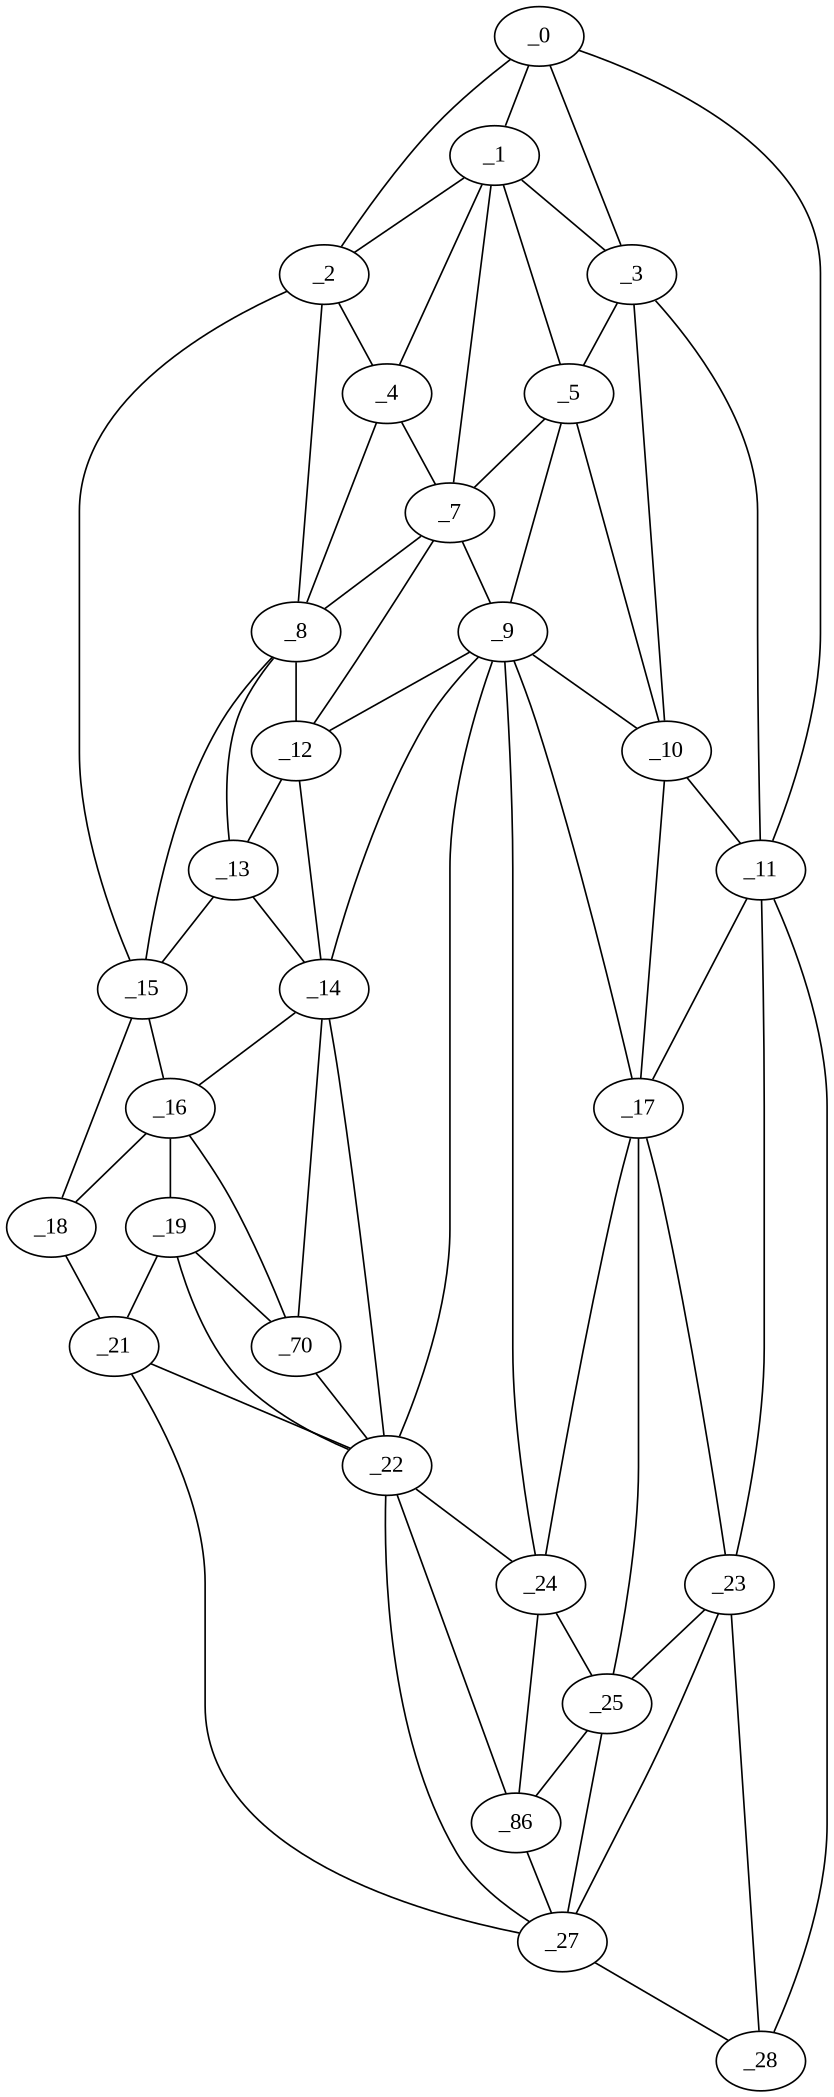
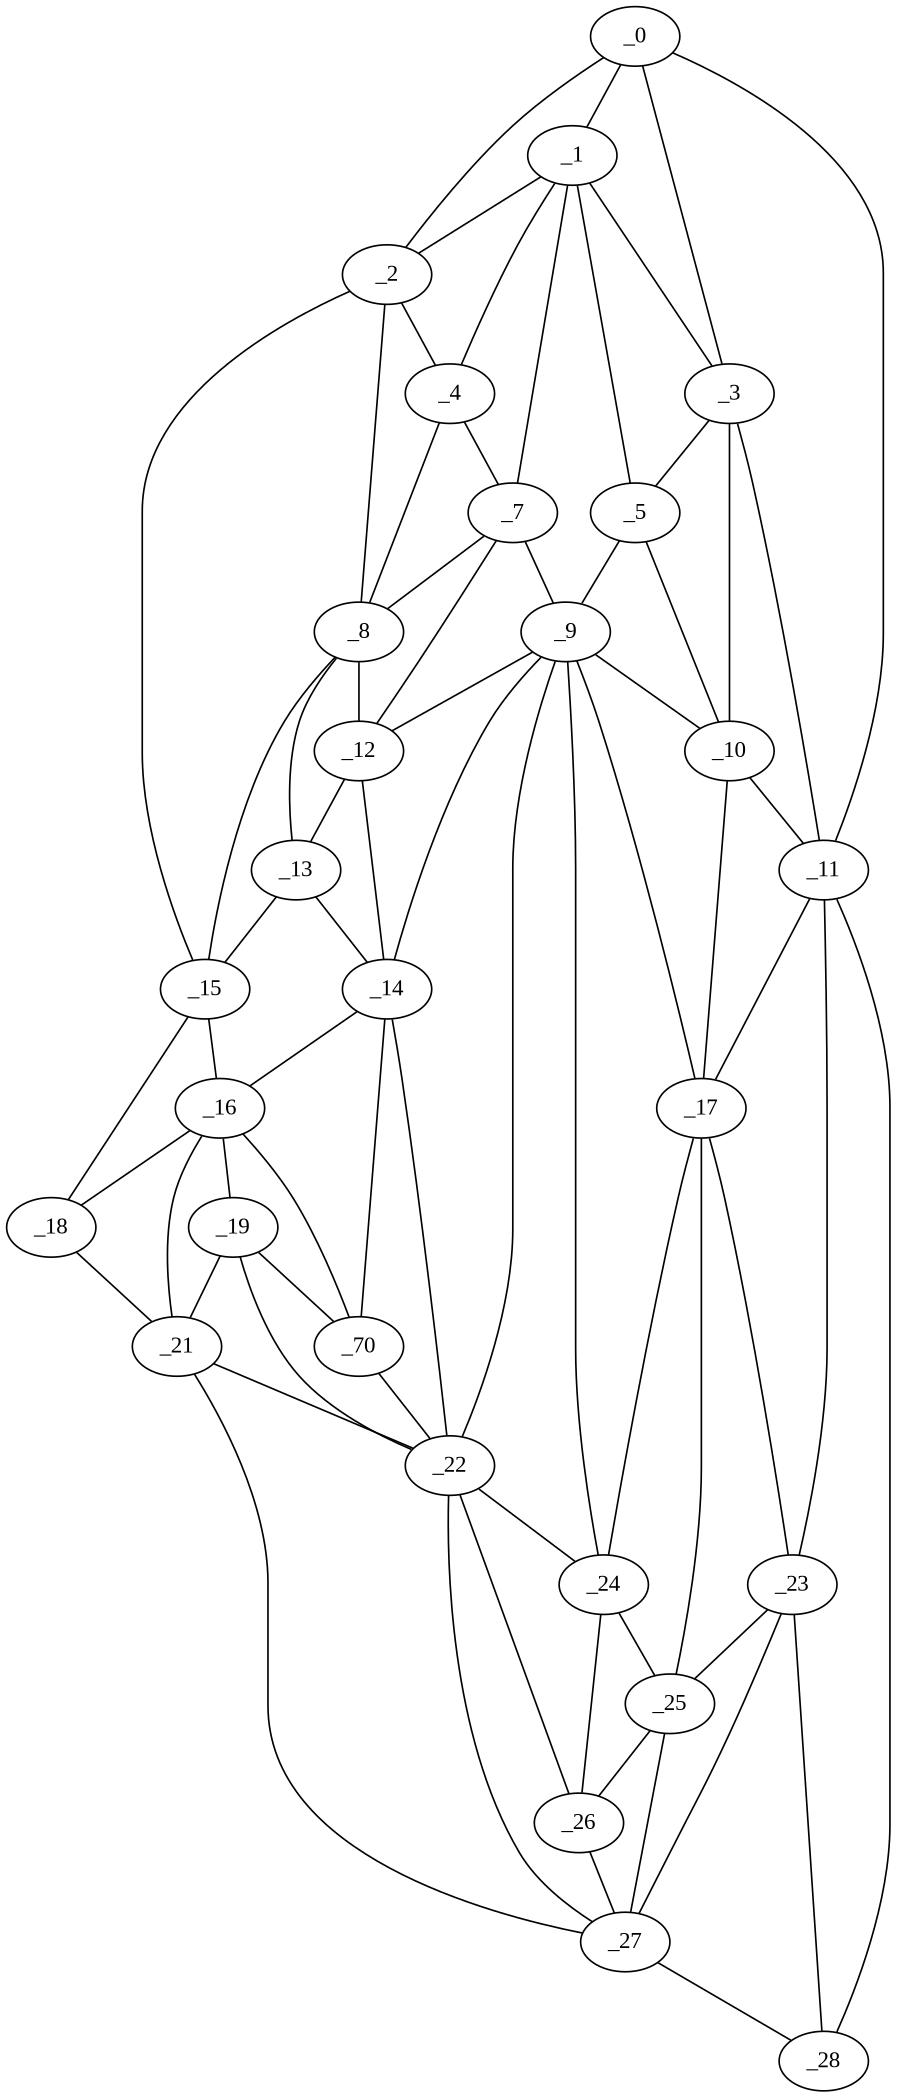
edge "_5" -- "_7": removed
edge "_16" -- "_21": added
node "_86": label "_86" -> "_26"
